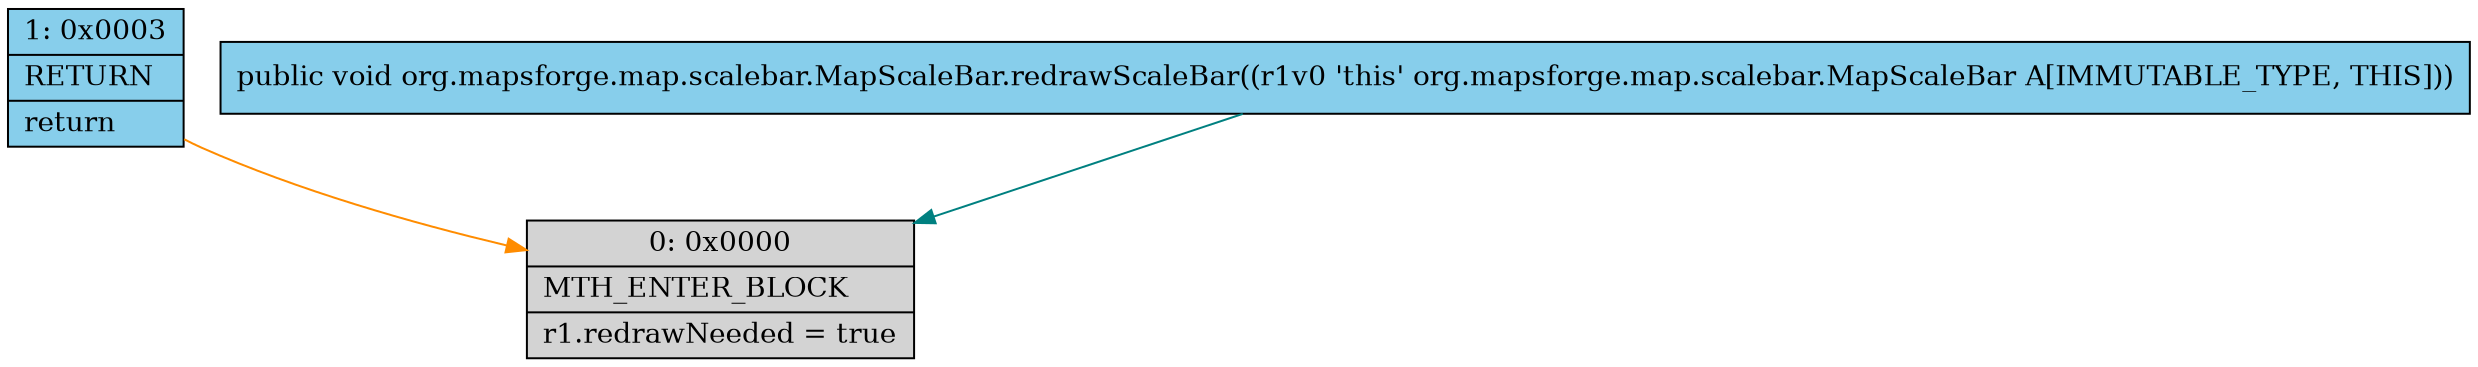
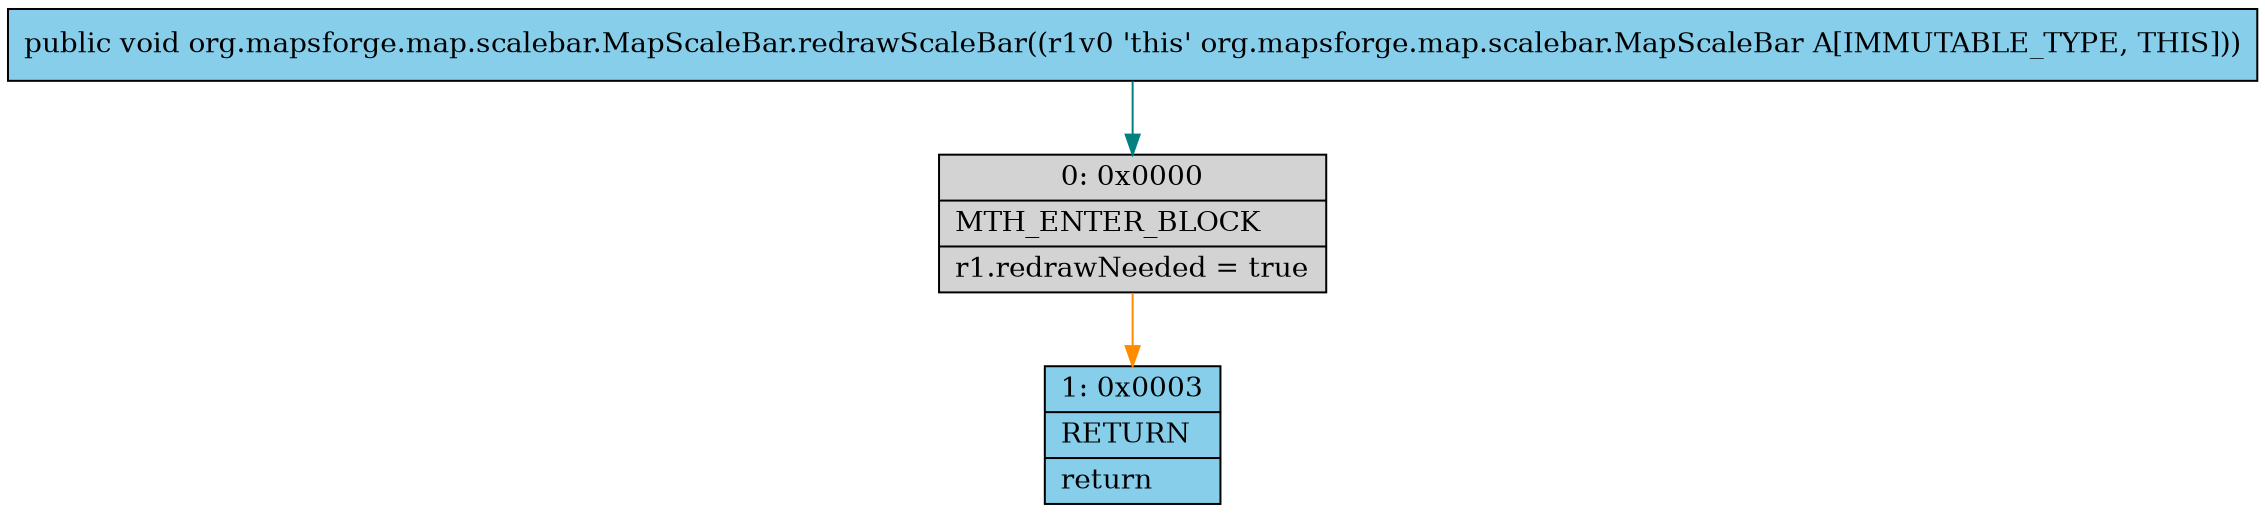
edge "1: 0x0003" -> "0: 0x0000": reversed
